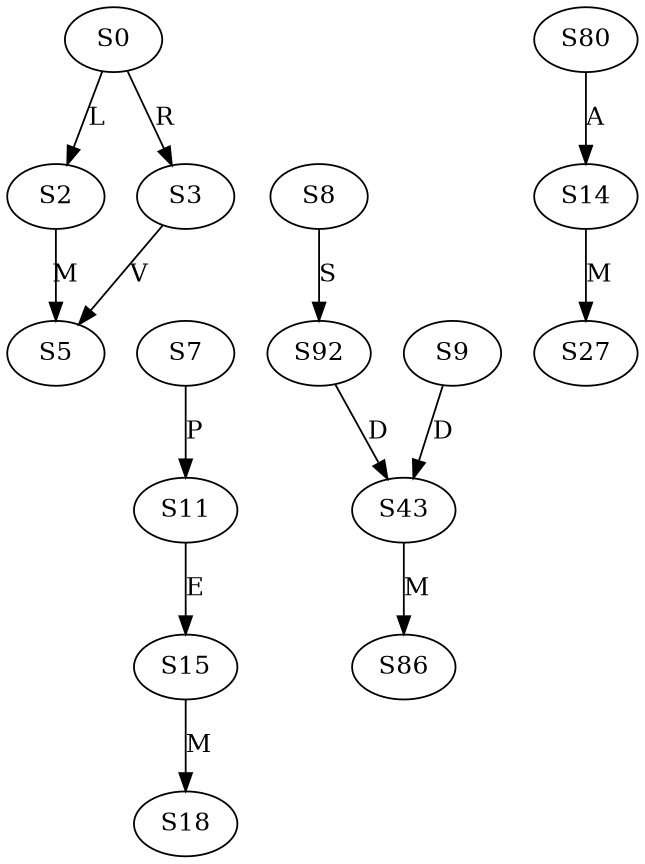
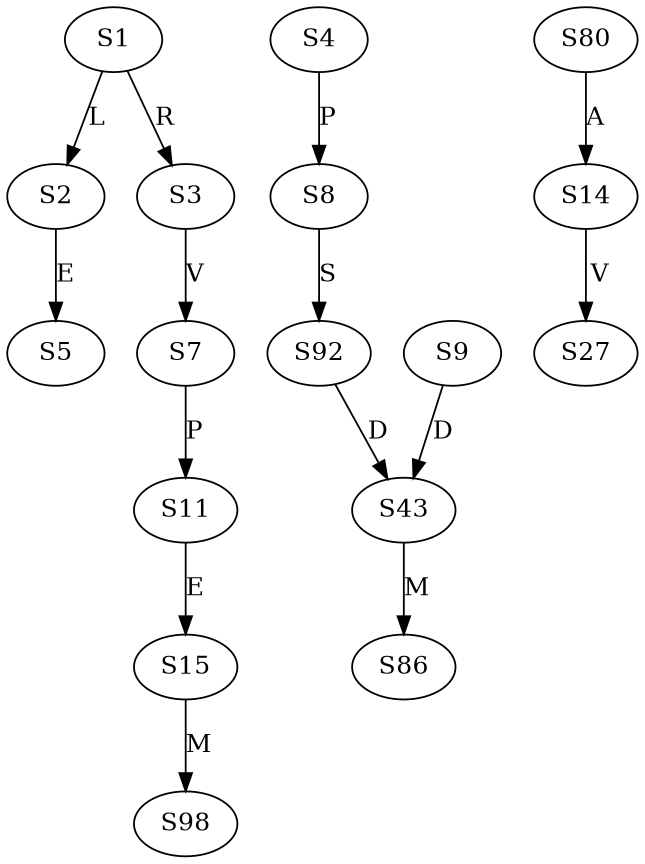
node "S0": label "S0" -> "S1"
node "S4": added
edge "S3" -> "S5": now "S3" -> "S7"
edge "S2" -> "S5": label "M" -> "E"
edge "S14" -> "S27": label "M" -> "V"
node "S18": label "S18" -> "S98"
